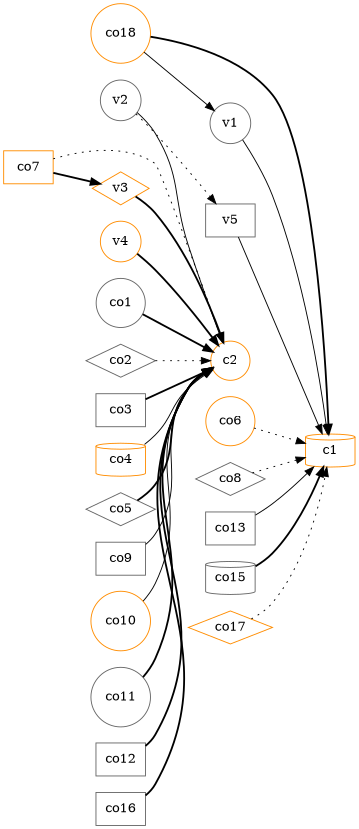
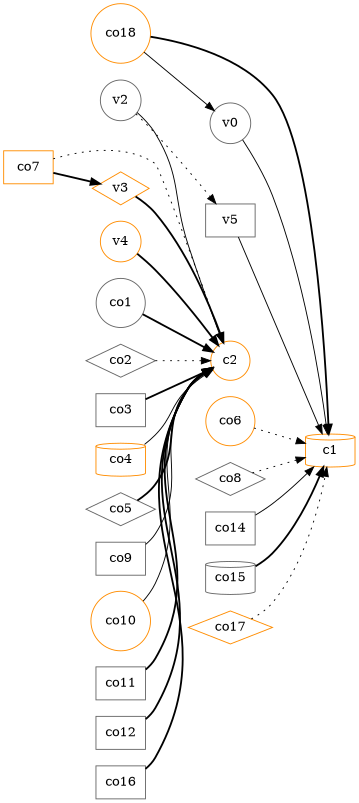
node "v1": label "v1" -> "v0"
node "co13": label "co13" -> "co14"
node "co11": shape circle -> box
